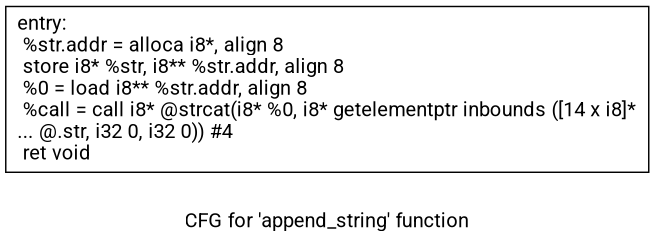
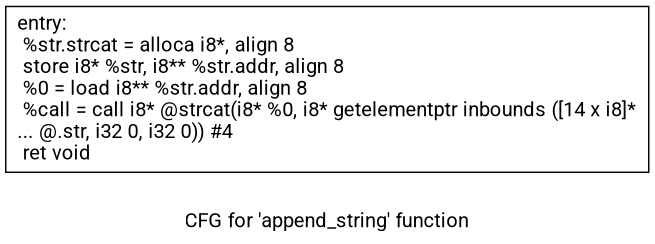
node "entry:": text "%str.addr = alloca i8*, align 8" -> "%str.strcat = alloca i8*, align 8"
